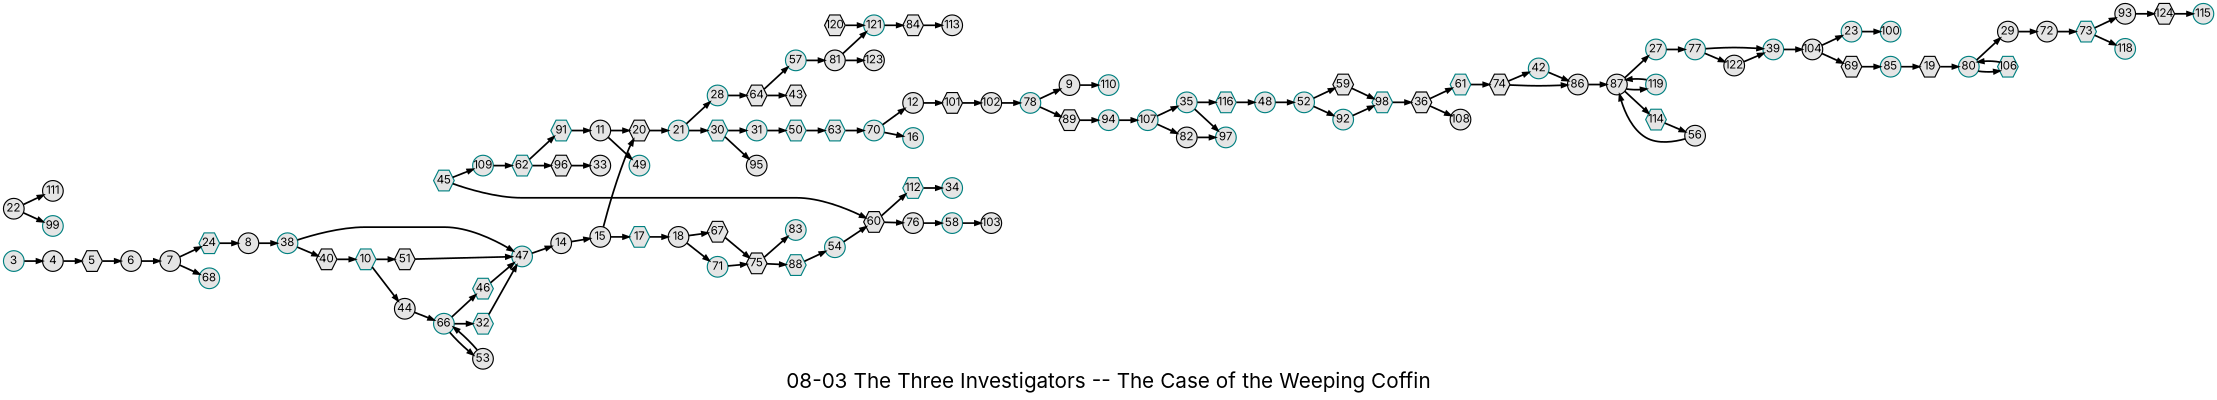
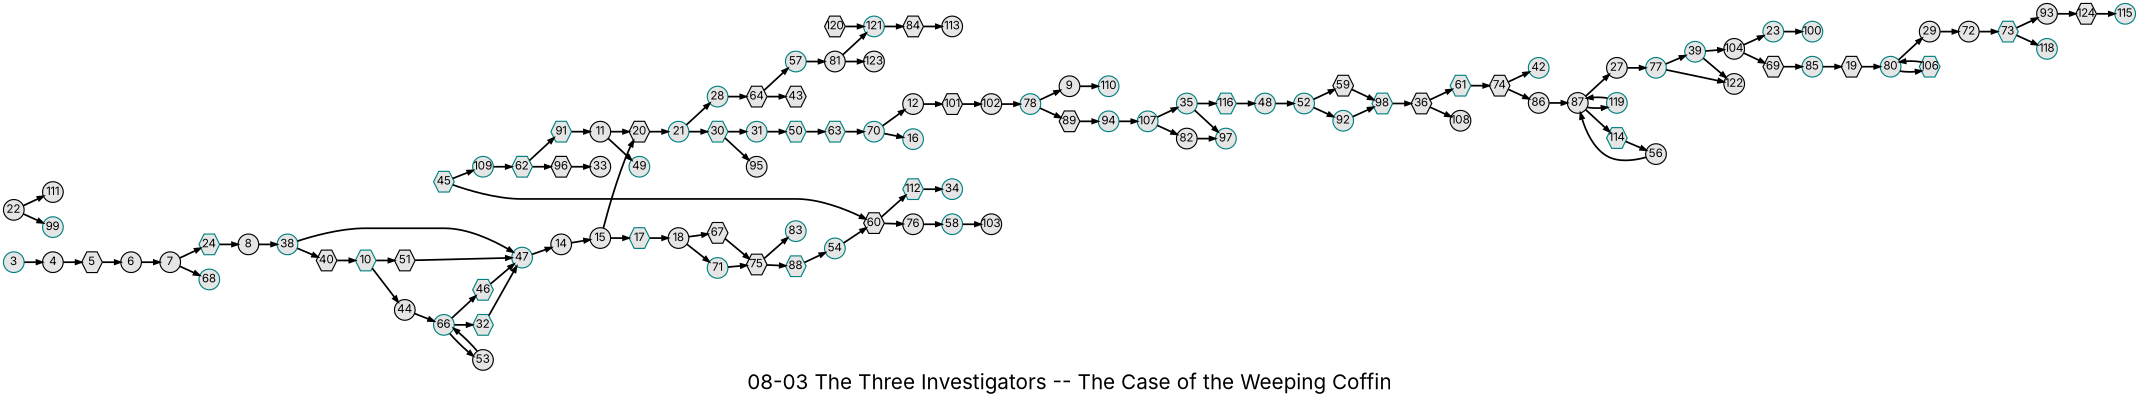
node "27": color teal -> black
edge "122" -> "39": reversed
edge "42" -> "86": removed
